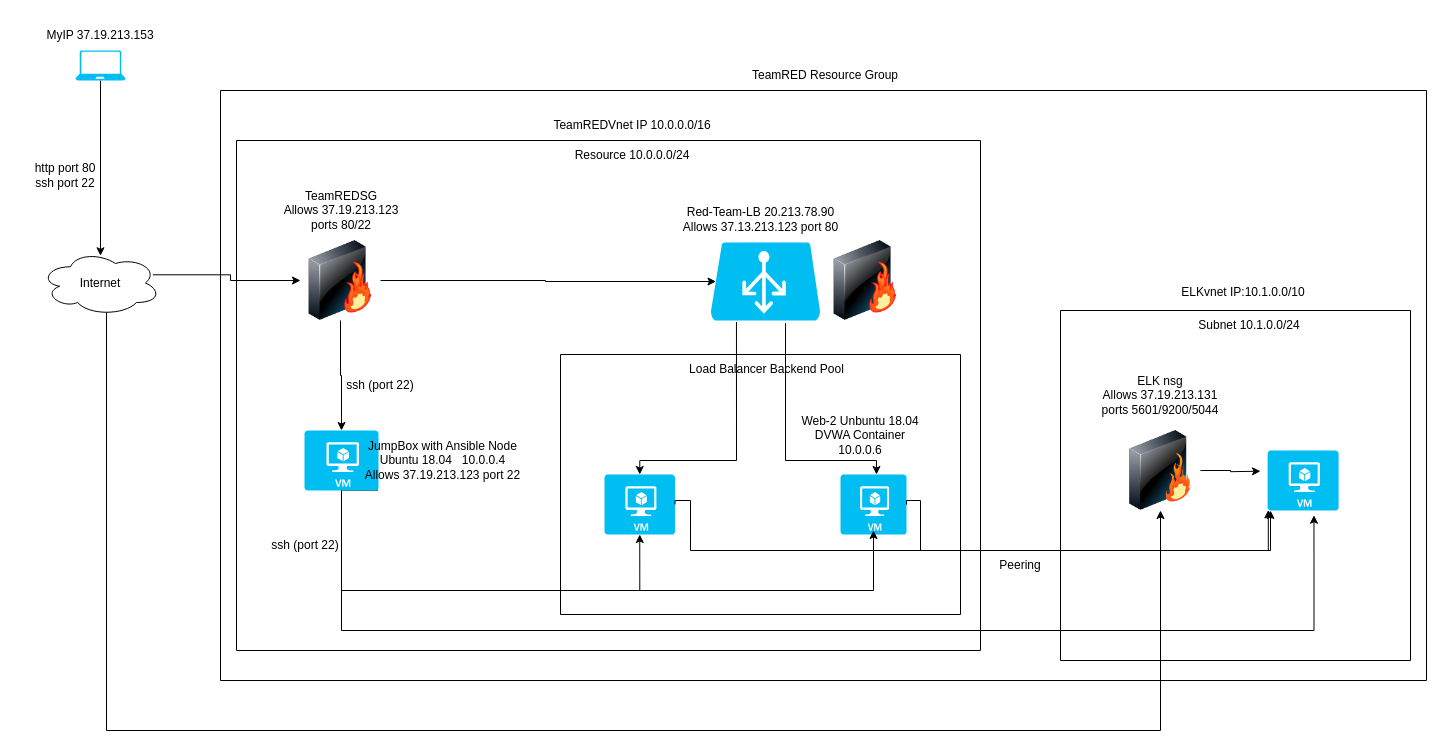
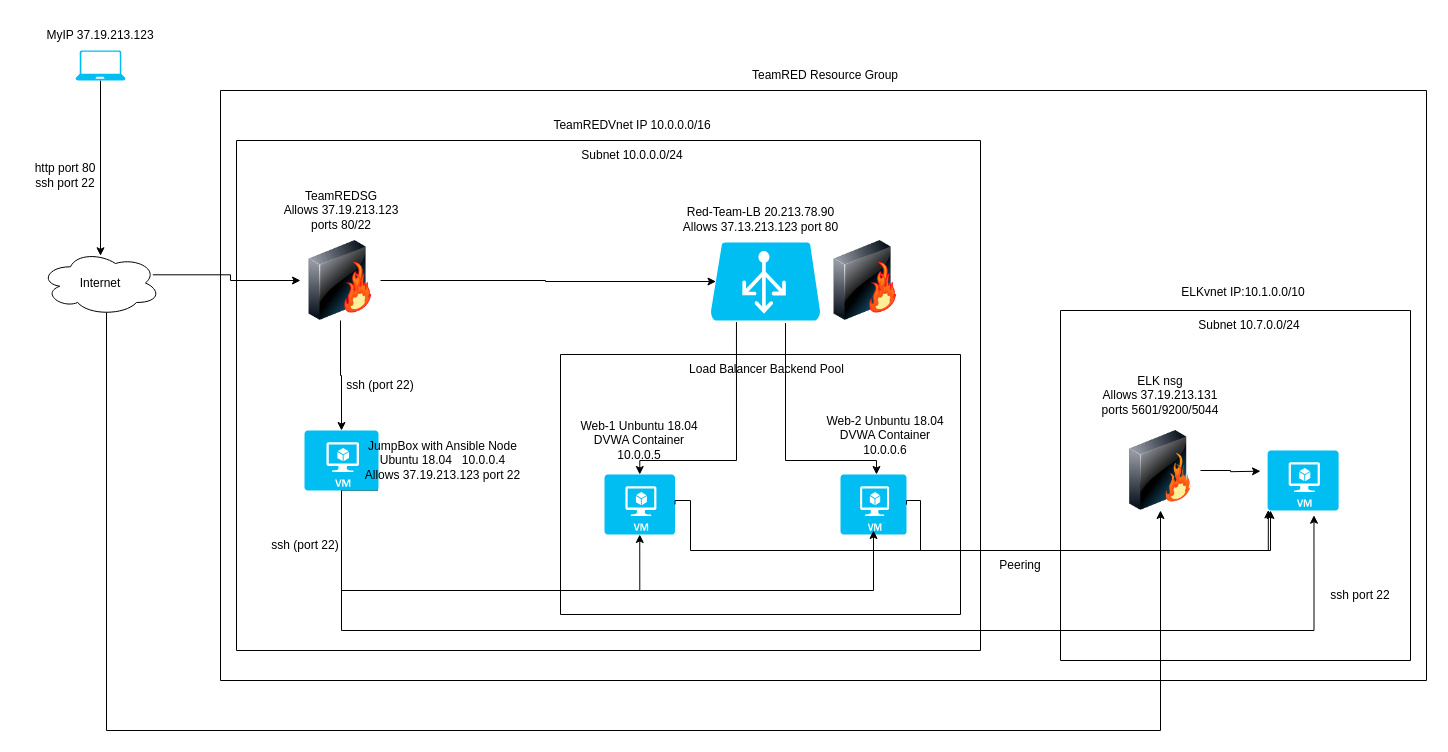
node "MyIP 37.19.213.153": label "MyIP 37.19.213.153" -> "MyIP 37.19.213.123"
node "Resource 10.0.0.0/24": label "Resource 10.0.0.0/24" -> "Subnet 10.0.0.0/24"
node "Subnet 10.1.0.0/24": label "Subnet 10.1.0.0/24" -> "Subnet 10.7.0.0/24"
node "Web-2 Unbuntu 18.04 DVWA Container 10.0.0.6": moved (861, 436) -> (886, 436)
node "Web-1 Unbuntu 18.04 DVWA Container 10.0.0.5": added
node "ssh port 22": added
